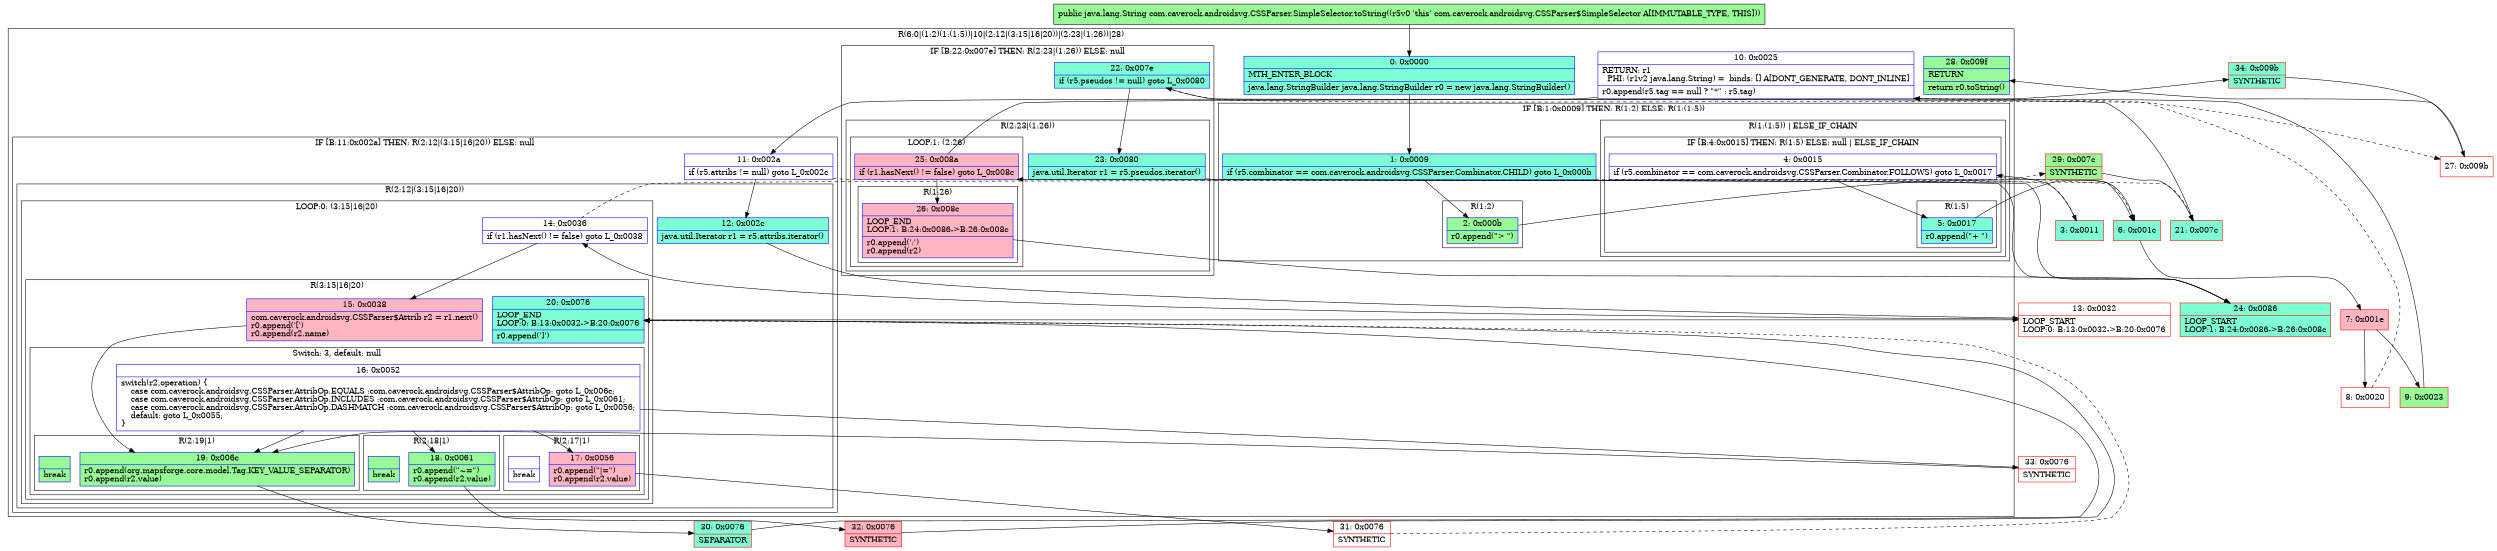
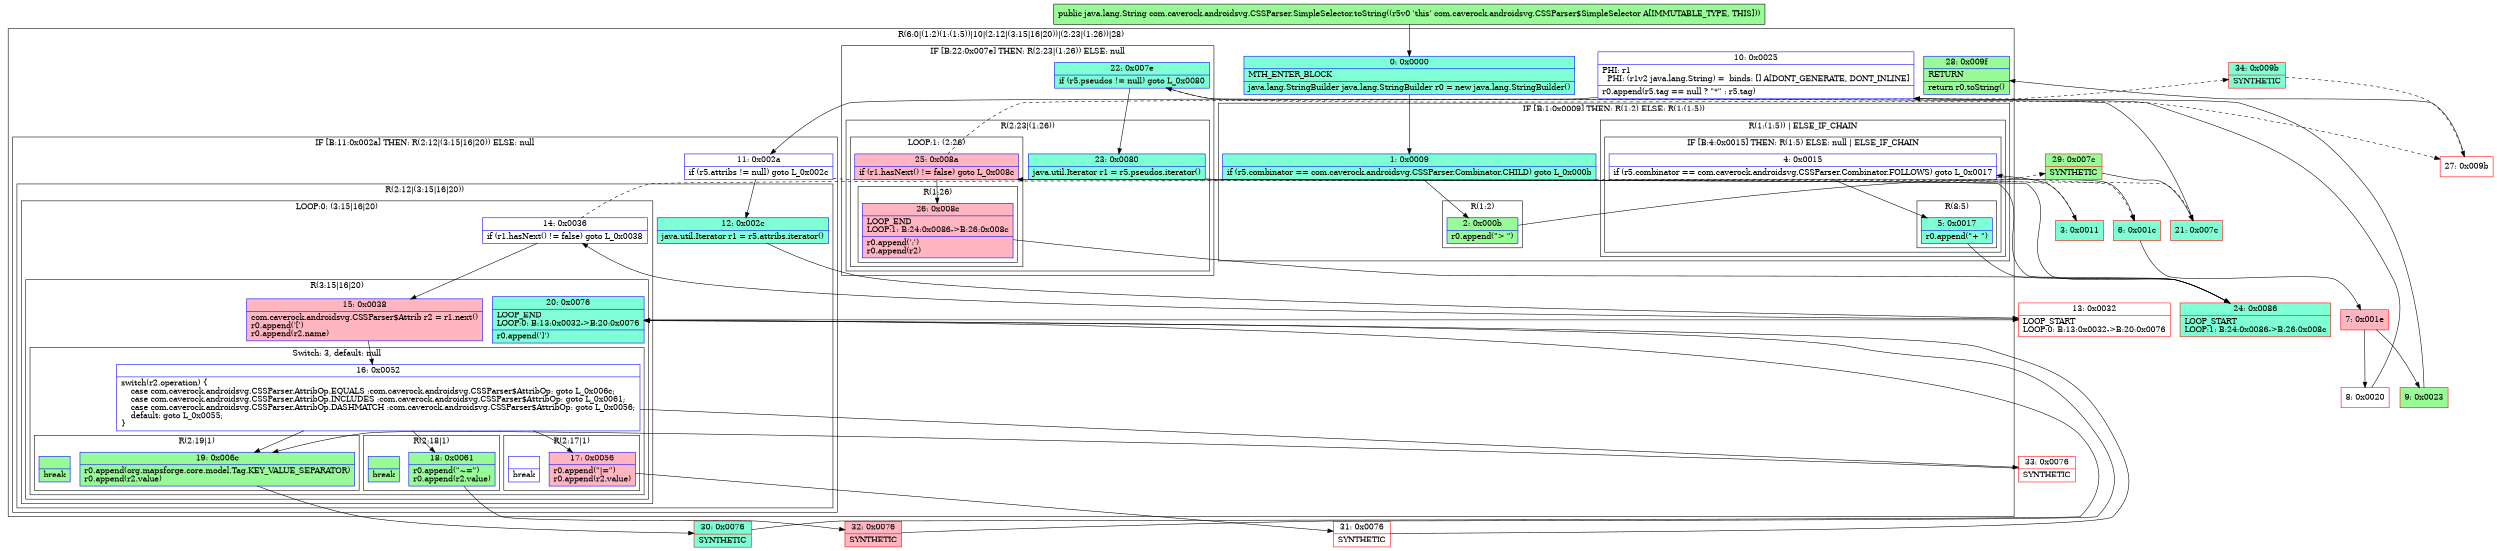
node "10: 0x0025": text "RETURN: r1" -> "PHI: r1"
edge "34: 0x009b" -> "27: 0x009b": style solid -> dashed
edge "25: 0x008a" -> "34: 0x009b": style solid -> dashed
edge "8: 0x0020" -> "10: 0x0025": style dashed -> solid
edge "5: 0x0017" -> "6: 0x001c": now "5: 0x0017" -> "24: 0x0086"
cluster "R(1:5)": label "R(1:5)" -> "R(8:5)"
edge "31: 0x0076" -> "20: 0x0076": style dashed -> solid
edge "15: 0x0038" -> "19: 0x006c": now "15: 0x0038" -> "16: 0x0052"
node "30: 0x0076": text "SEPARATOR" -> "SYNTHETIC"
